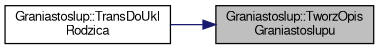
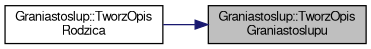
node "Graniastoslup::TransDoUkl Rodzica": label "Graniastoslup::TransDoUkl Rodzica" -> "Graniastoslup::TworzOpis Rodzica"
